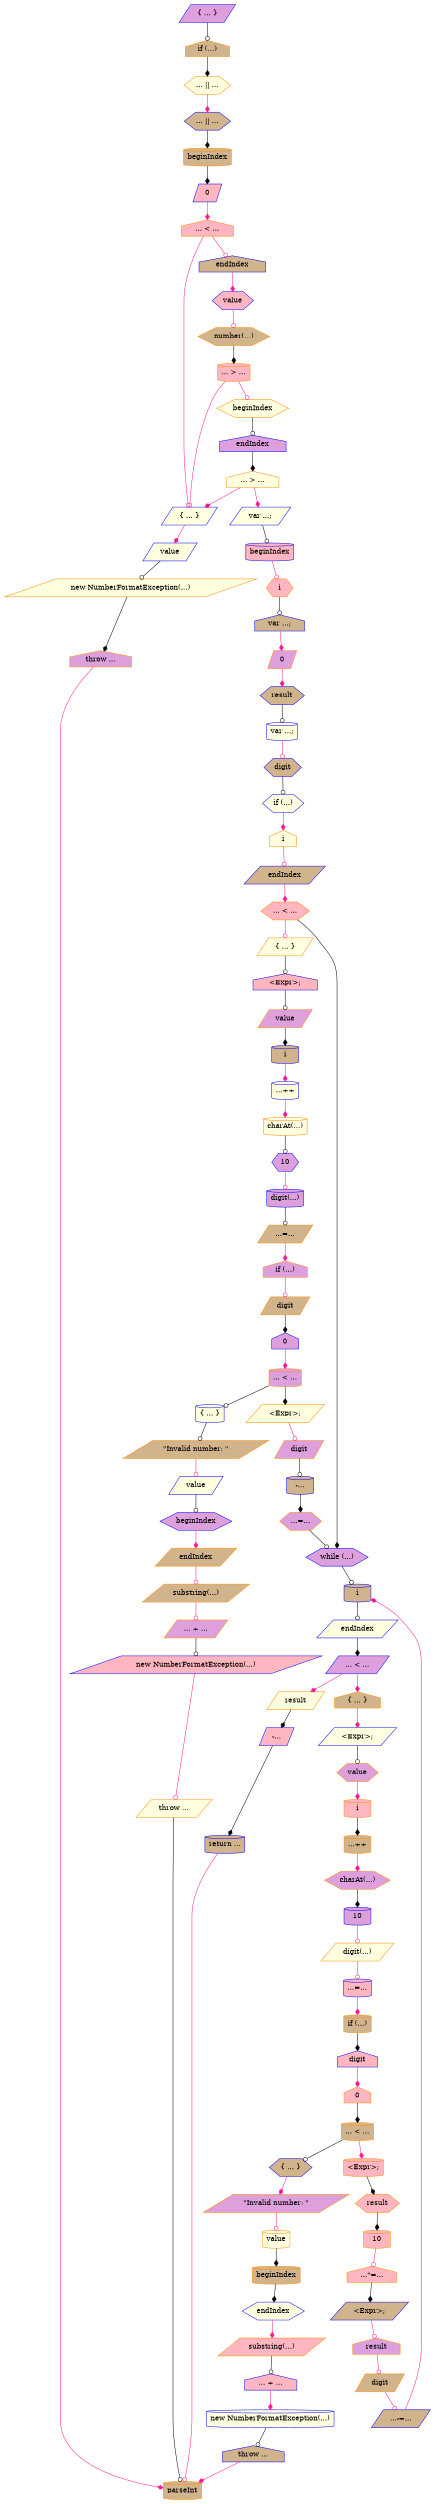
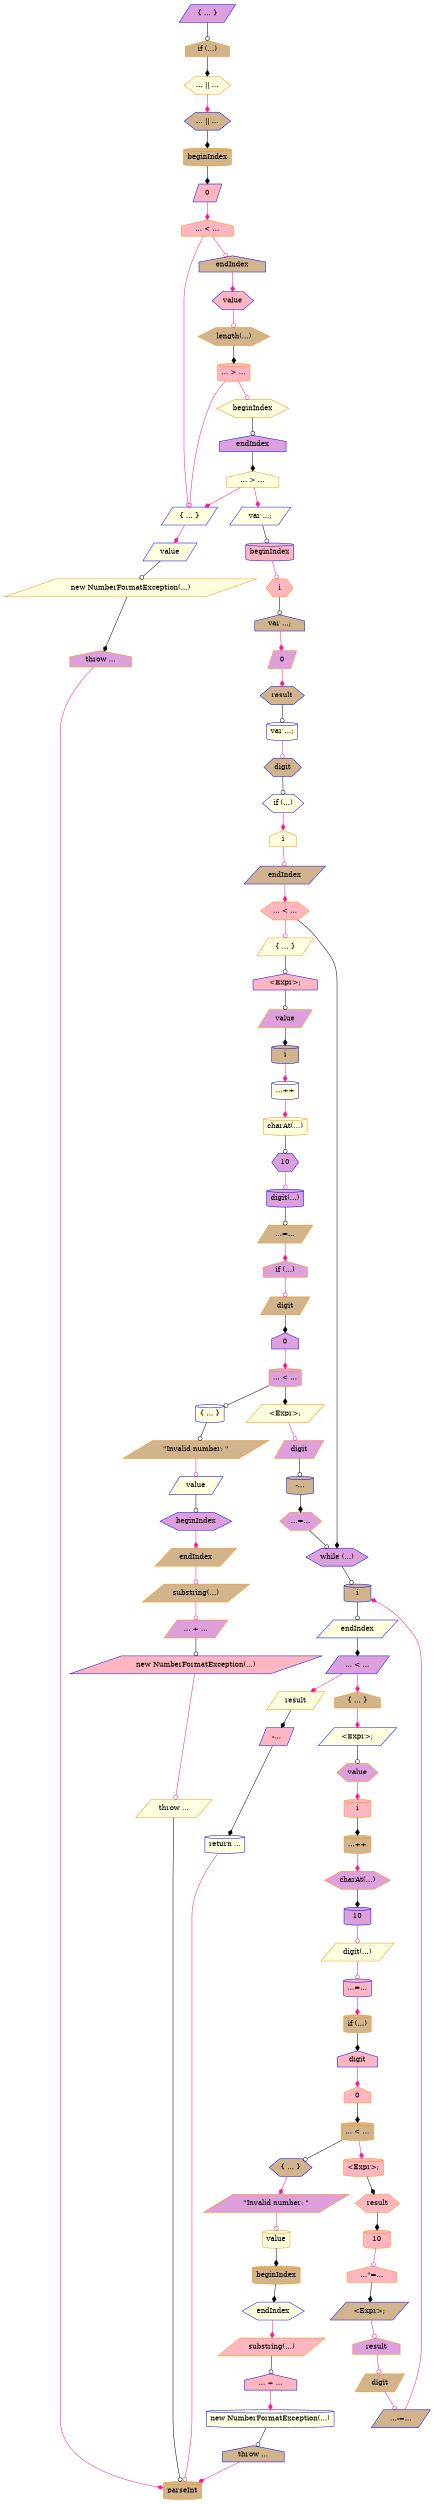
node "number(...)": label "number(...)" -> "length(...)"
node "return ...": fillcolor tan -> lightyellow
